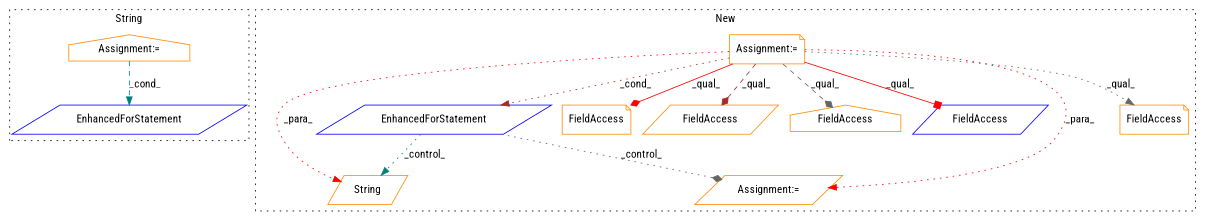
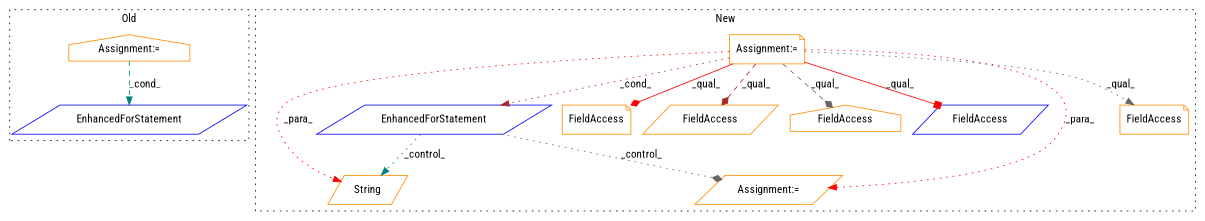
cluster "String": label "String" -> "Old"
